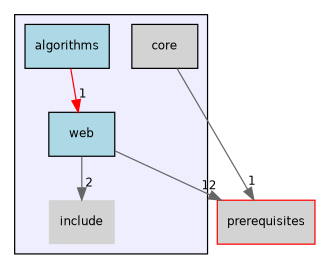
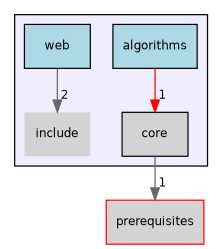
edge "algorithms" -> "web": now "algorithms" -> "core"
edge "web" -> "prerequisites": removed
